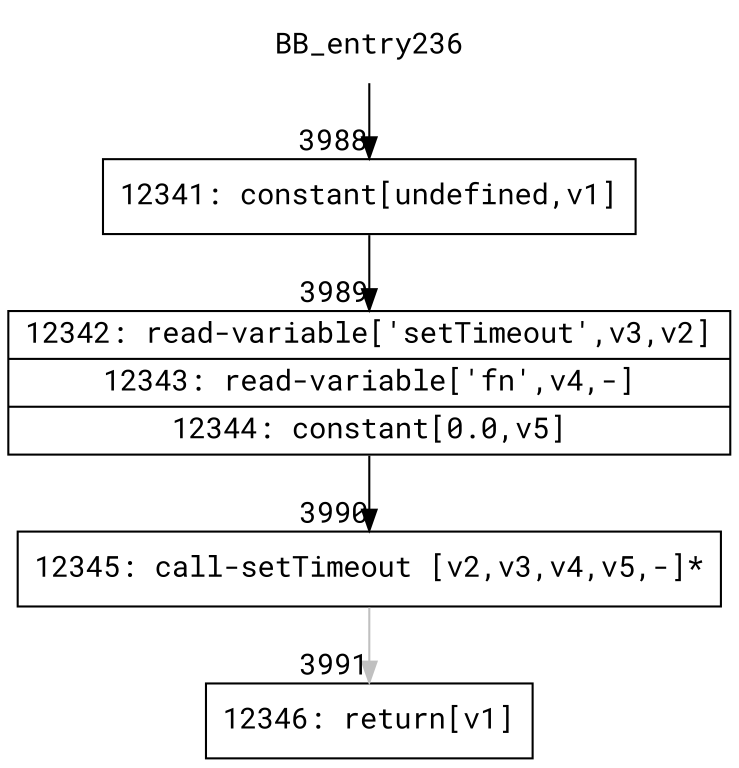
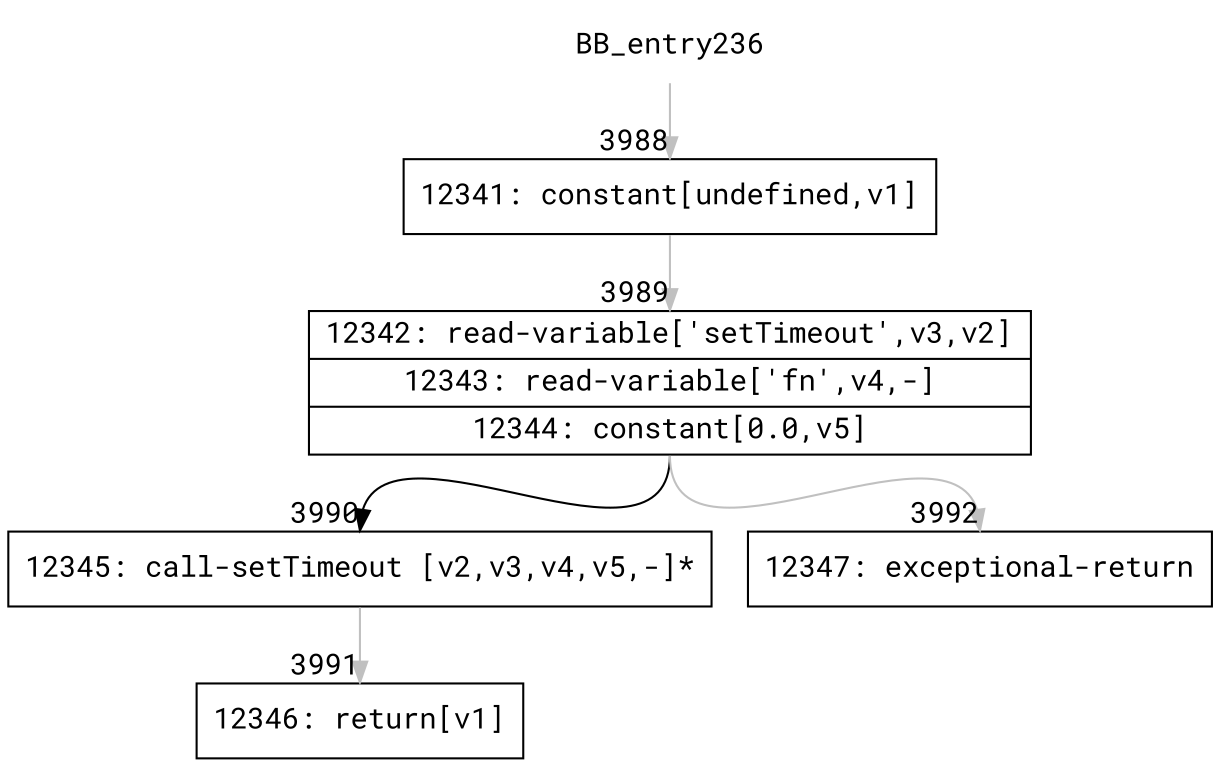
edge "BB_entry236" -> "12341: constant[undefined,v1]": color black -> gray
edge "12341: constant[undefined,v1]" -> "12342: read-variable['setTimeout',v3,v2]": color black -> gray
node "12347: exceptional-return": added
